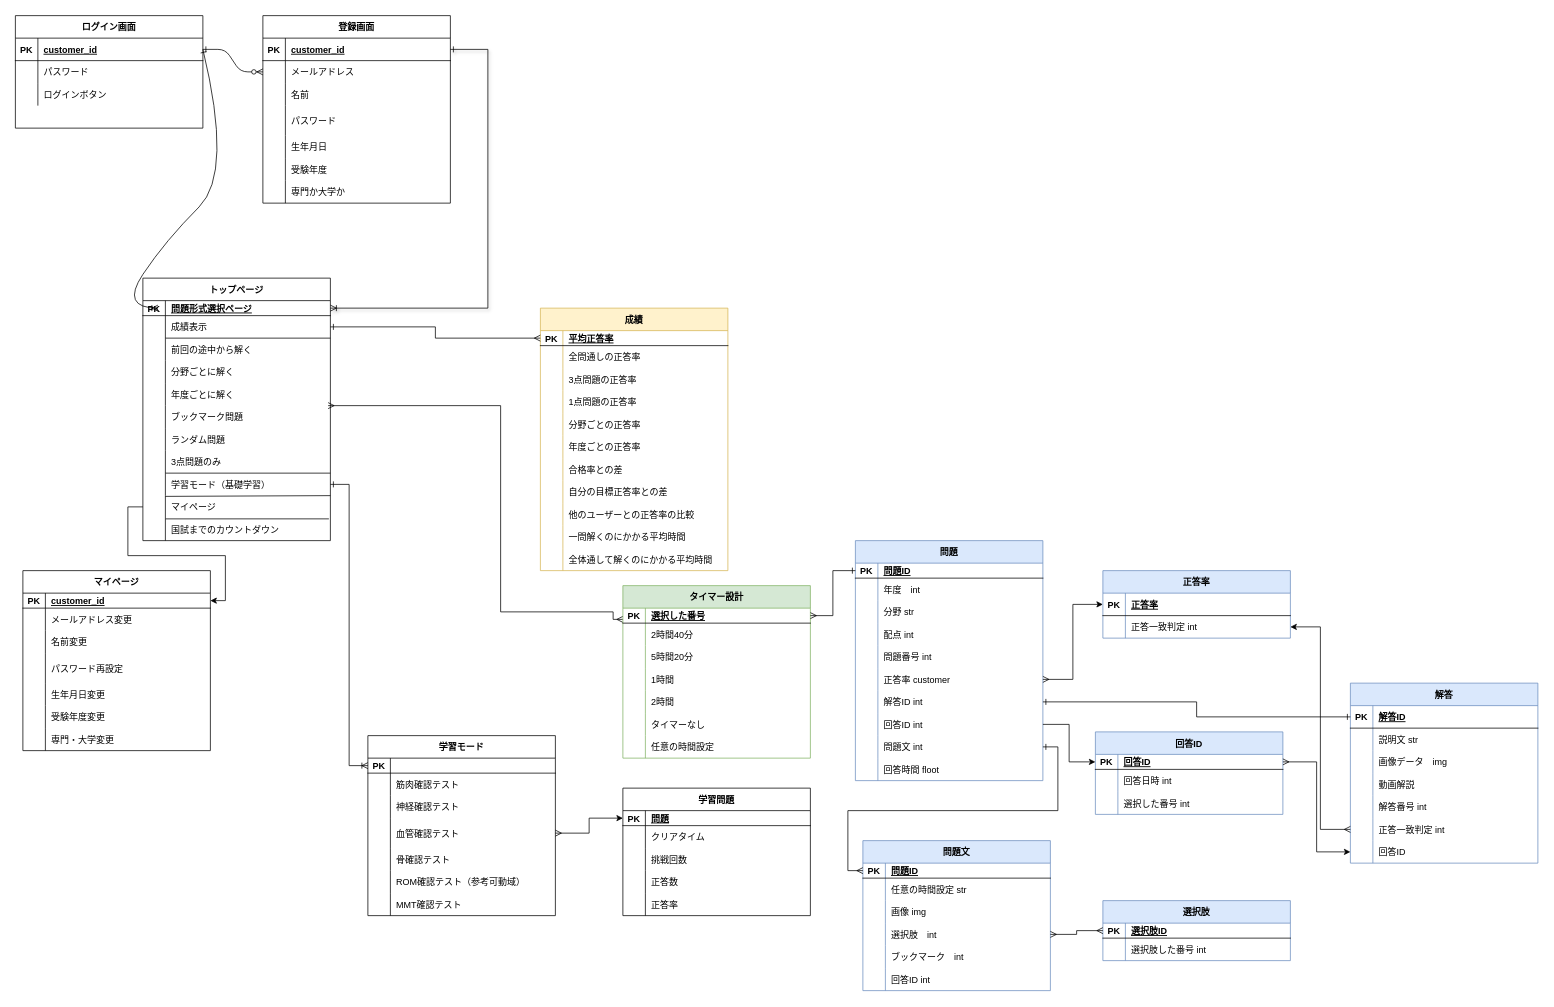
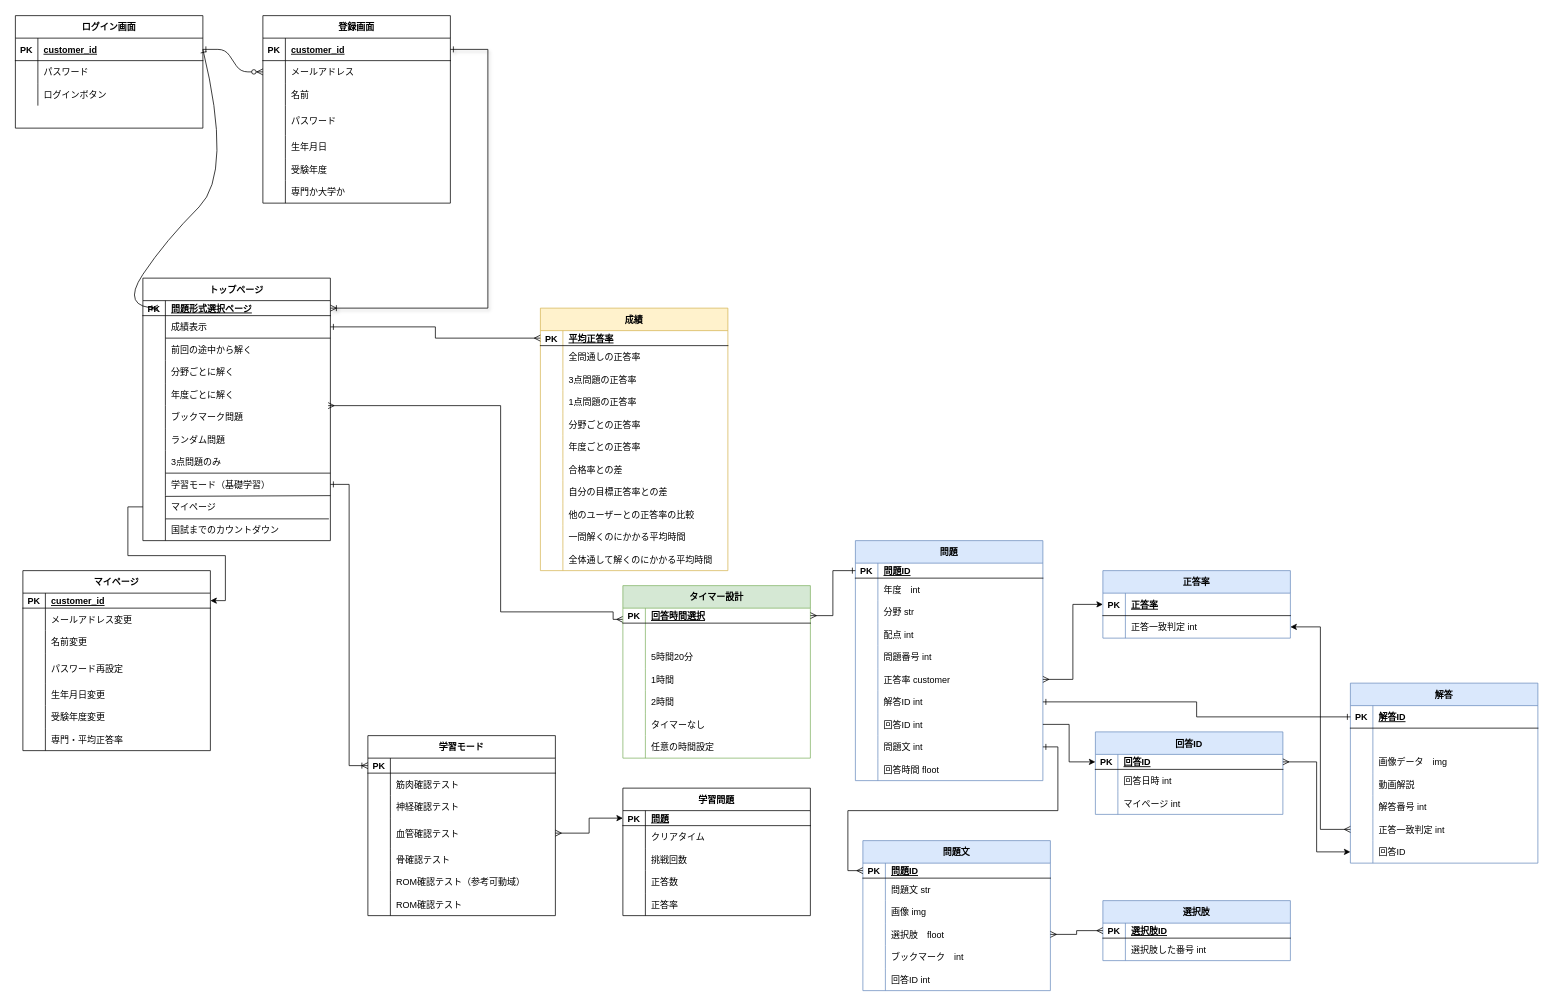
node "選択した番号": label "選択した番号" -> "回答時間選択"
node "2時間40分": removed
node "説明文 str": removed
node "専門・大学変更": label "専門・大学変更" -> "専門・平均正答率"
node "選択した番号 int": label "選択した番号 int" -> "マイページ int"
node "任意の時間設定 str": label "任意の時間設定 str" -> "問題文 str"
node "MMT確認テスト": label "MMT確認テスト" -> "ROM確認テスト"
node "選択肢 int": label "選択肢 int" -> "選択肢 floot"
